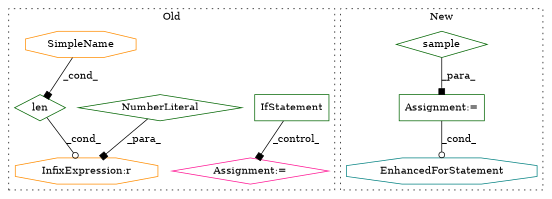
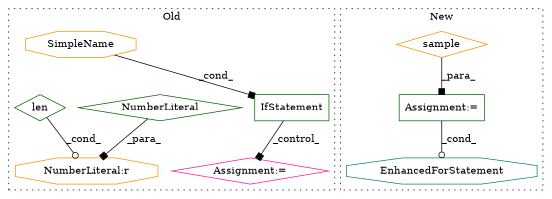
node "sample": color darkgreen -> darkorange
edge "SimpleName" -> "len": now "SimpleName" -> "IfStatement"
node "InfixExpression:r": label "InfixExpression:r" -> "NumberLiteral:r"
